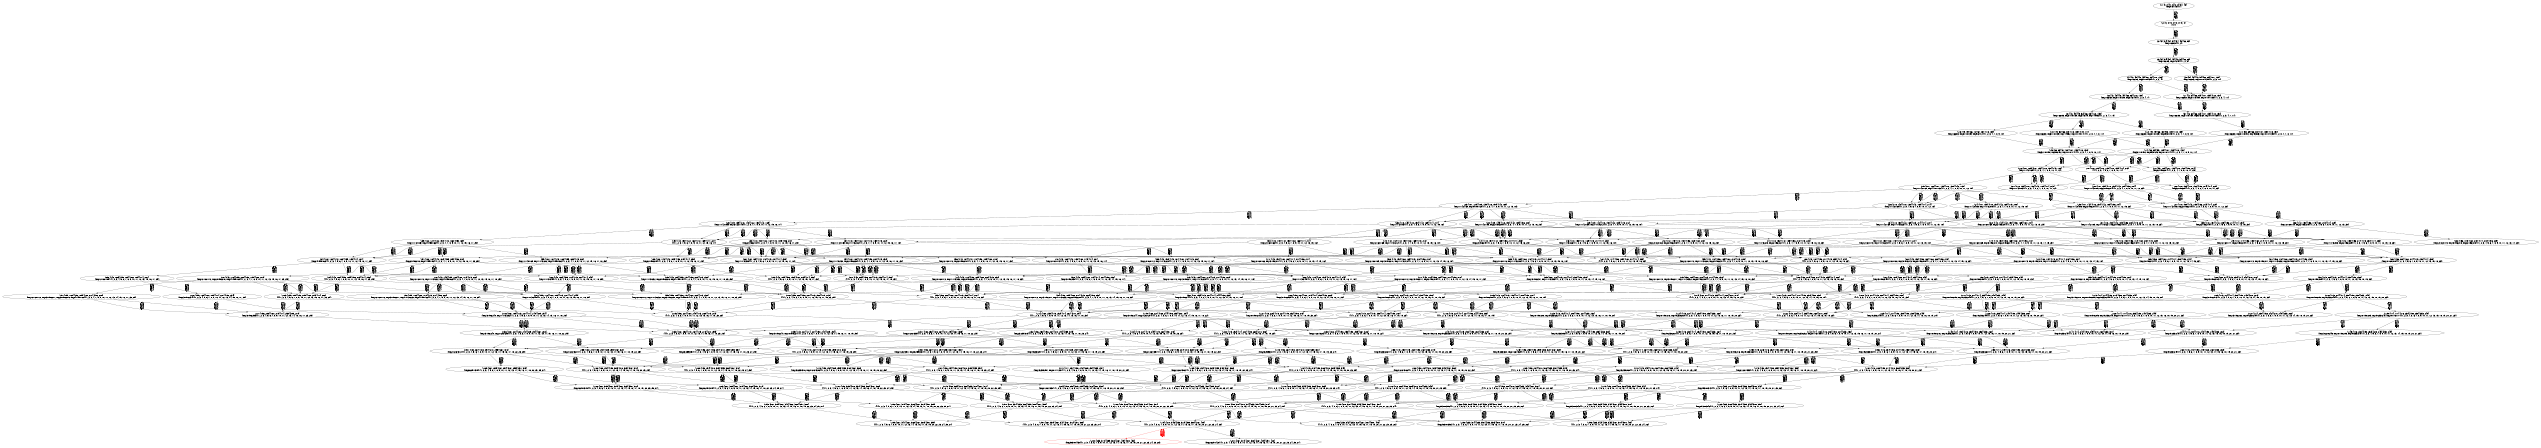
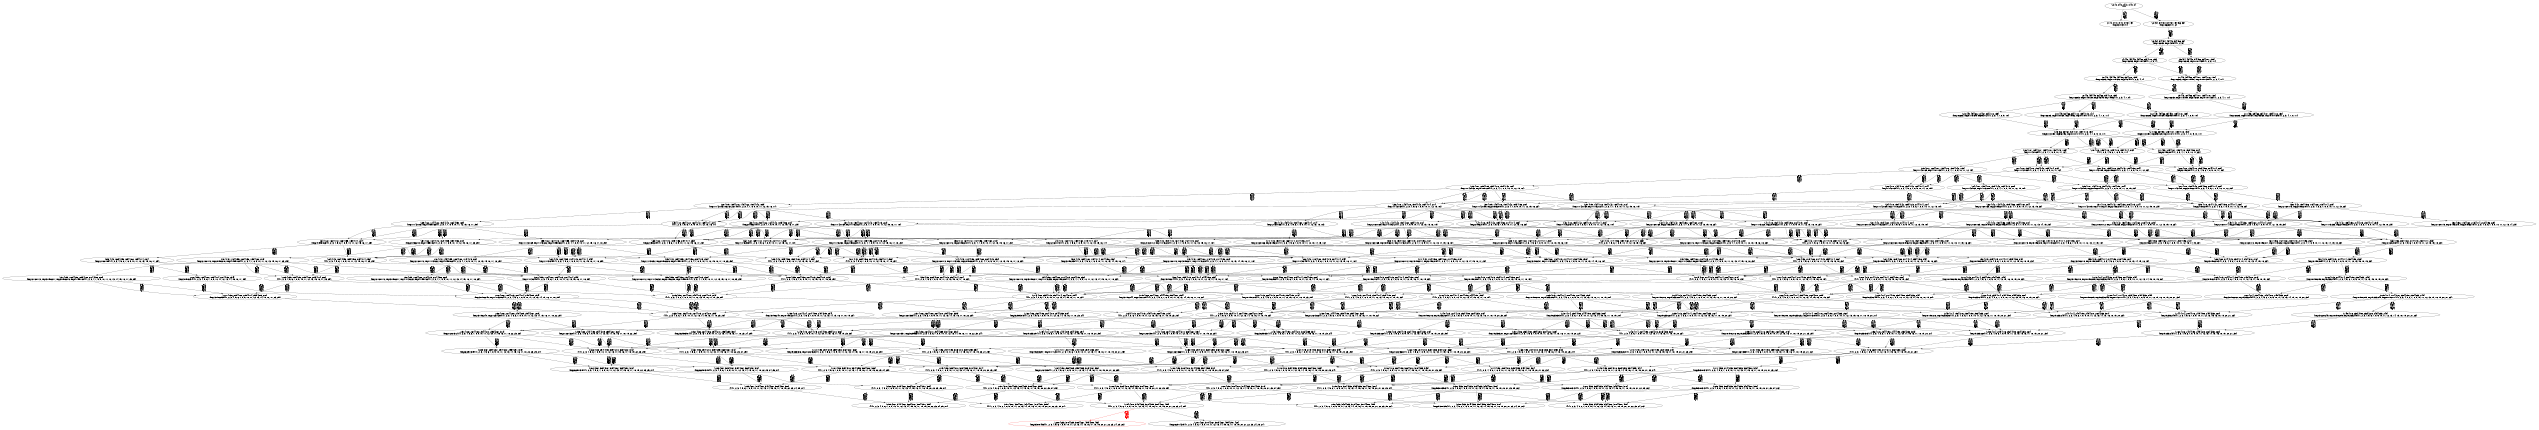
edge "S1: [0, 0] [0, 0] [0, 0] [34, 43] {T0J0:34-43}{1}" -> "S0: [0, 0] [0, 0] [0, 0] [0, 0] {}{}": reversed
